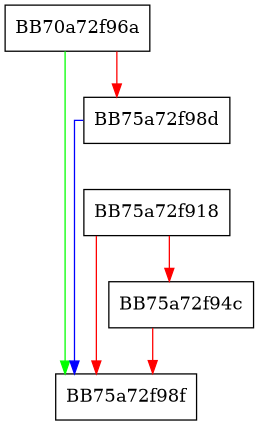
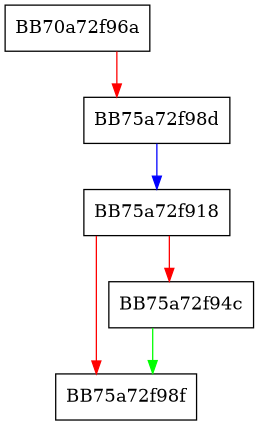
edge "BB70a72f96a" -> "BB75a72f98f": removed
edge "BB75a72f98d" -> "BB75a72f98f": now "BB75a72f98d" -> "BB75a72f918"
edge "BB75a72f94c" -> "BB75a72f98f": color red -> green
